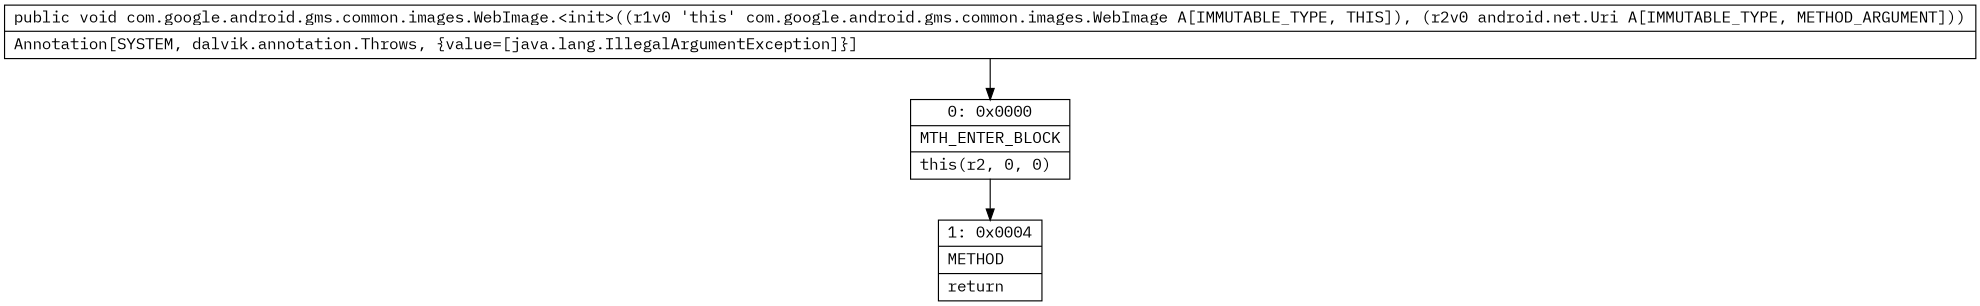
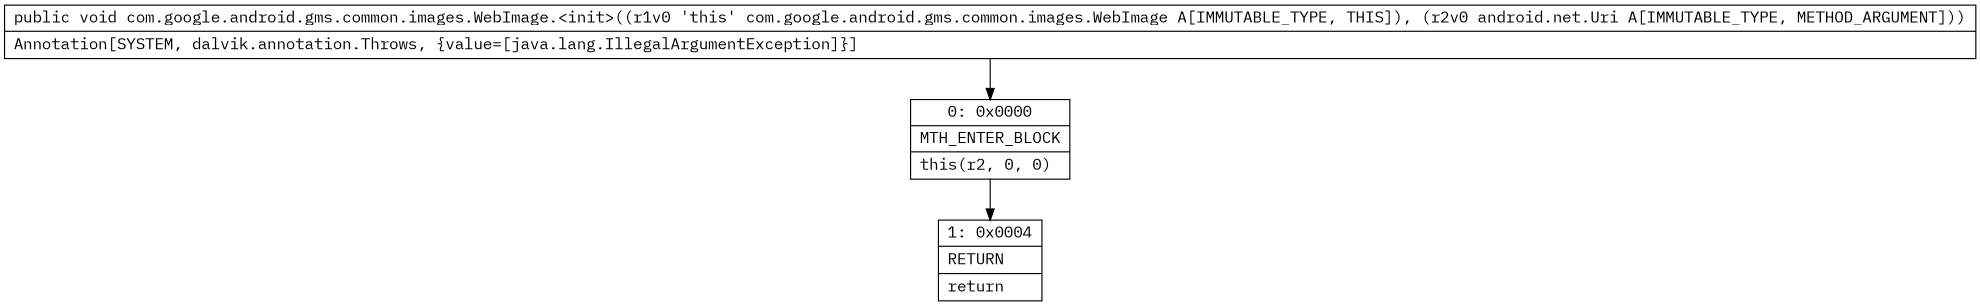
node "1: 0x0004": text "METHOD" -> "RETURN"
